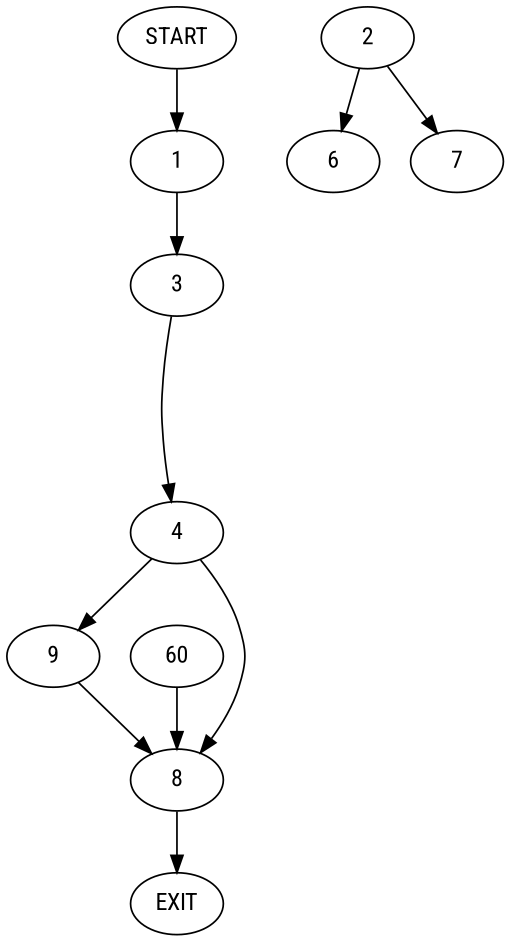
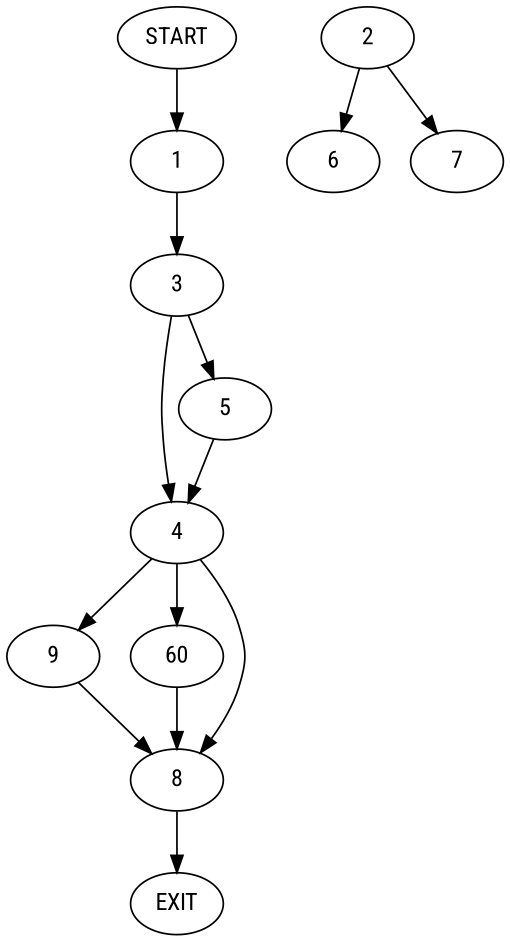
node "5": added
edge "4" -> "60": added
